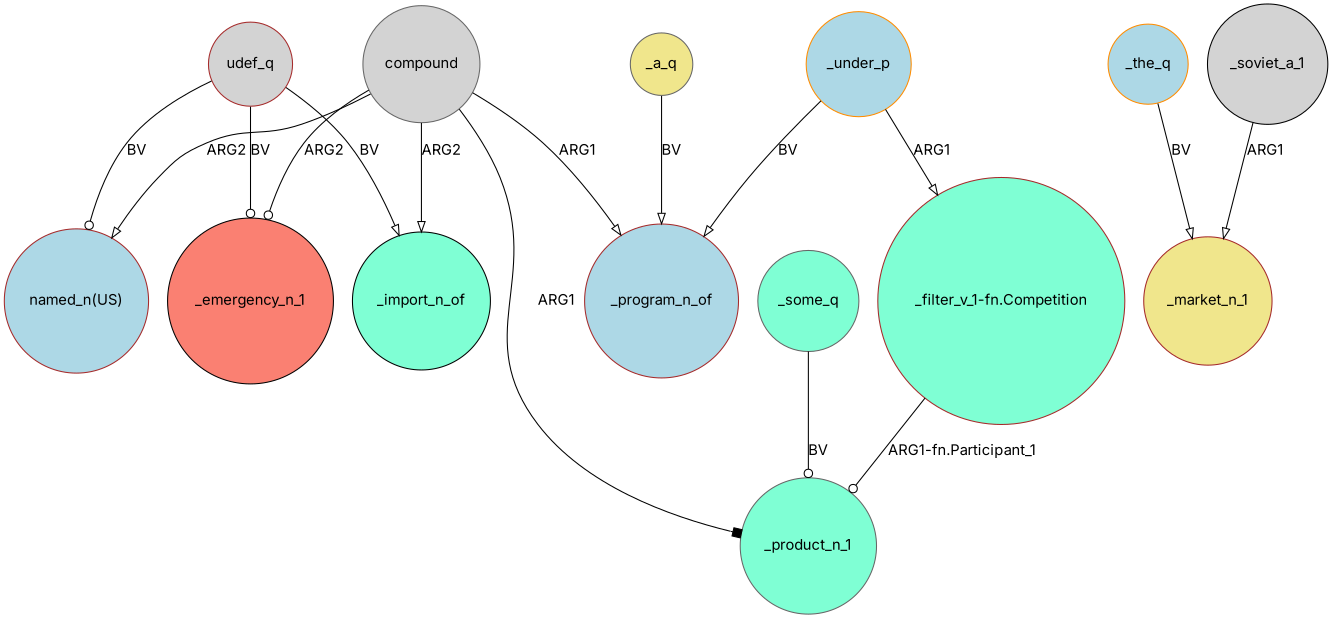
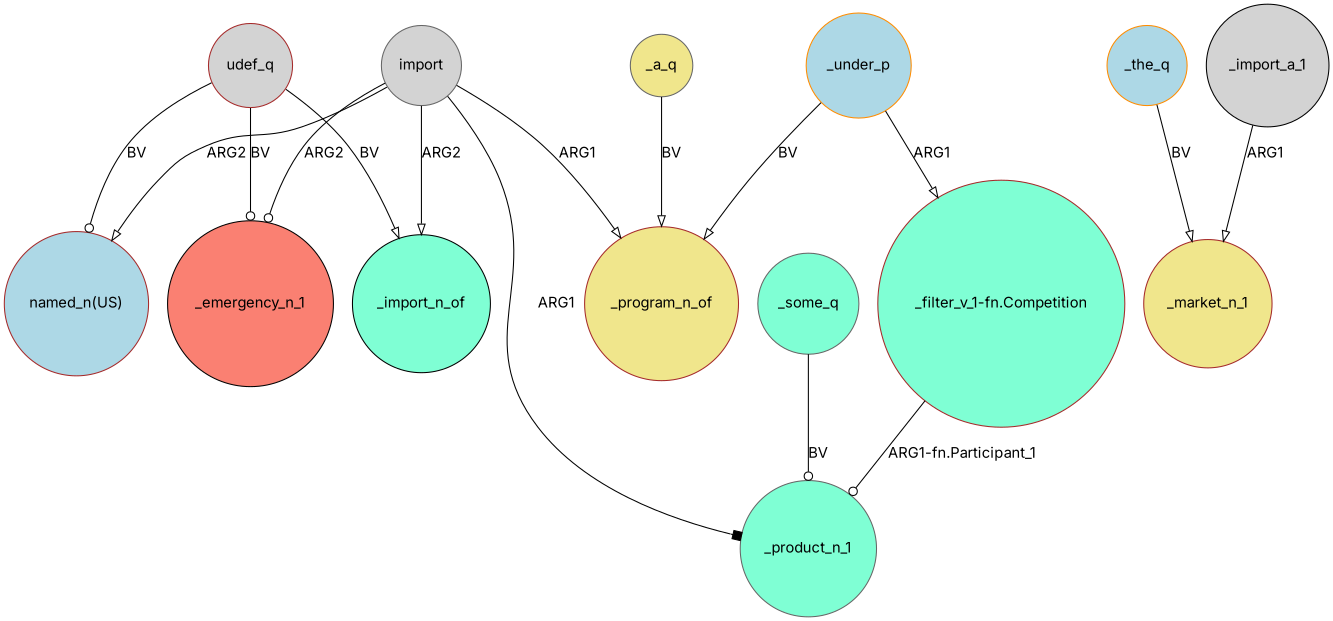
node "compound": label "compound" -> "import"
node "_soviet_a_1": label "_soviet_a_1" -> "_import_a_1"
node "_program_n_of": fillcolor lightblue -> khaki
